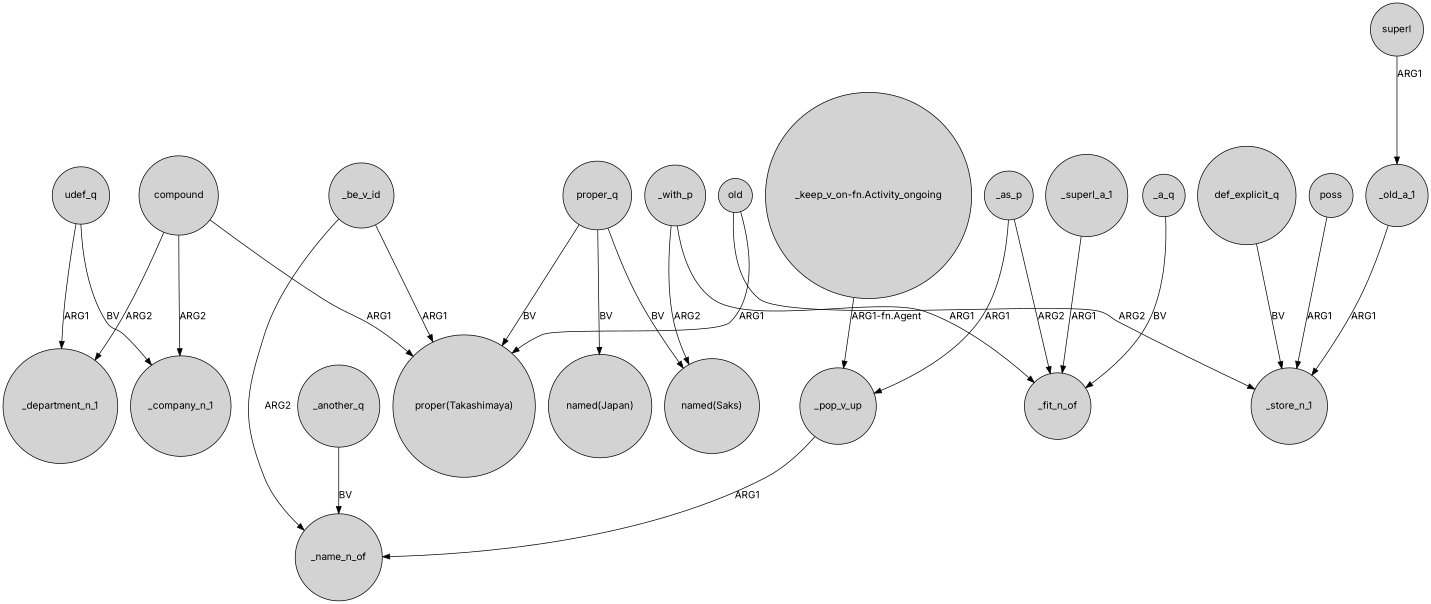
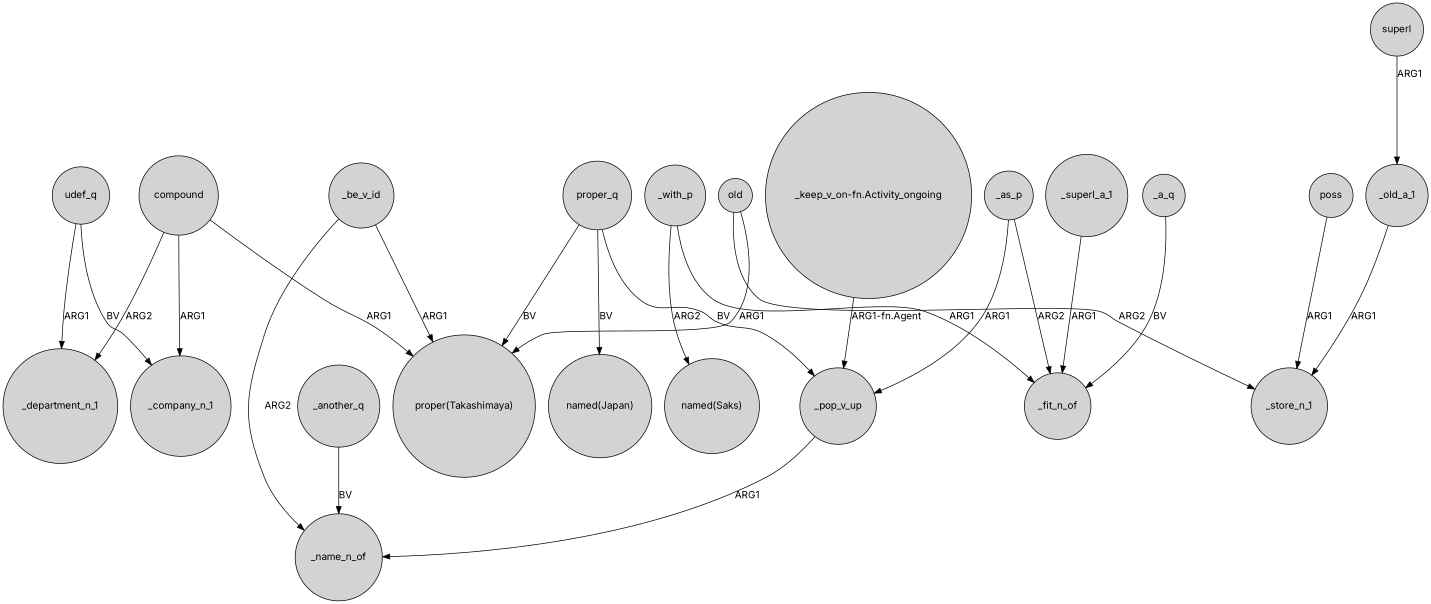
node "def_explicit_q": removed
edge "proper_q" -> "named(Saks)": now "proper_q" -> "_pop_v_up"
edge "compound" -> "_company_n_1": label "ARG2" -> "ARG1"
